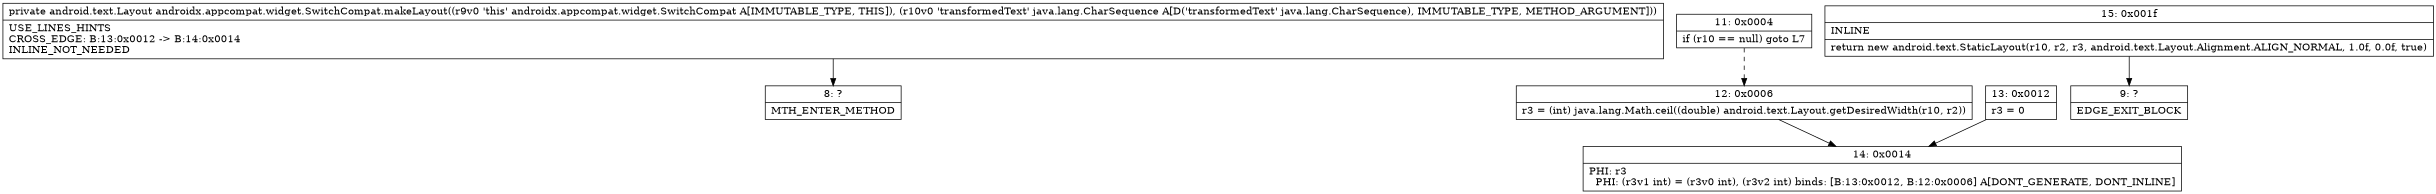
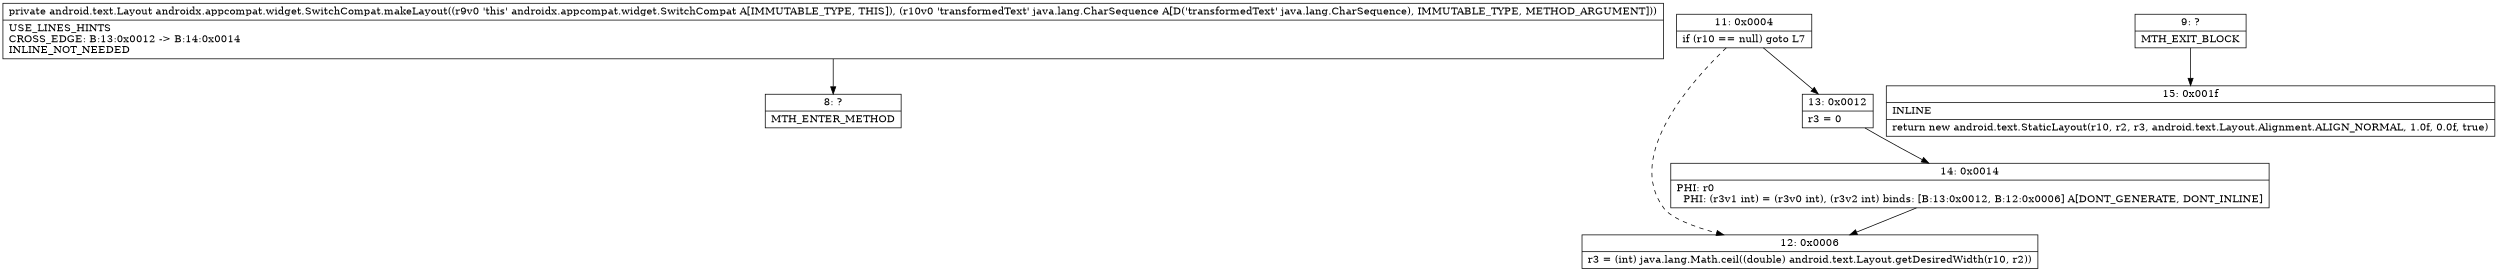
edge "15: 0x001f" -> "9: ?": reversed
edge "11: 0x0004" -> "13: 0x0012": added
node "9: ?": text "EDGE_EXIT_BLOCK" -> "MTH_EXIT_BLOCK"
edge "12: 0x0006" -> "14: 0x0014": reversed
node "14: 0x0014": text "PHI: r3" -> "PHI: r0"
